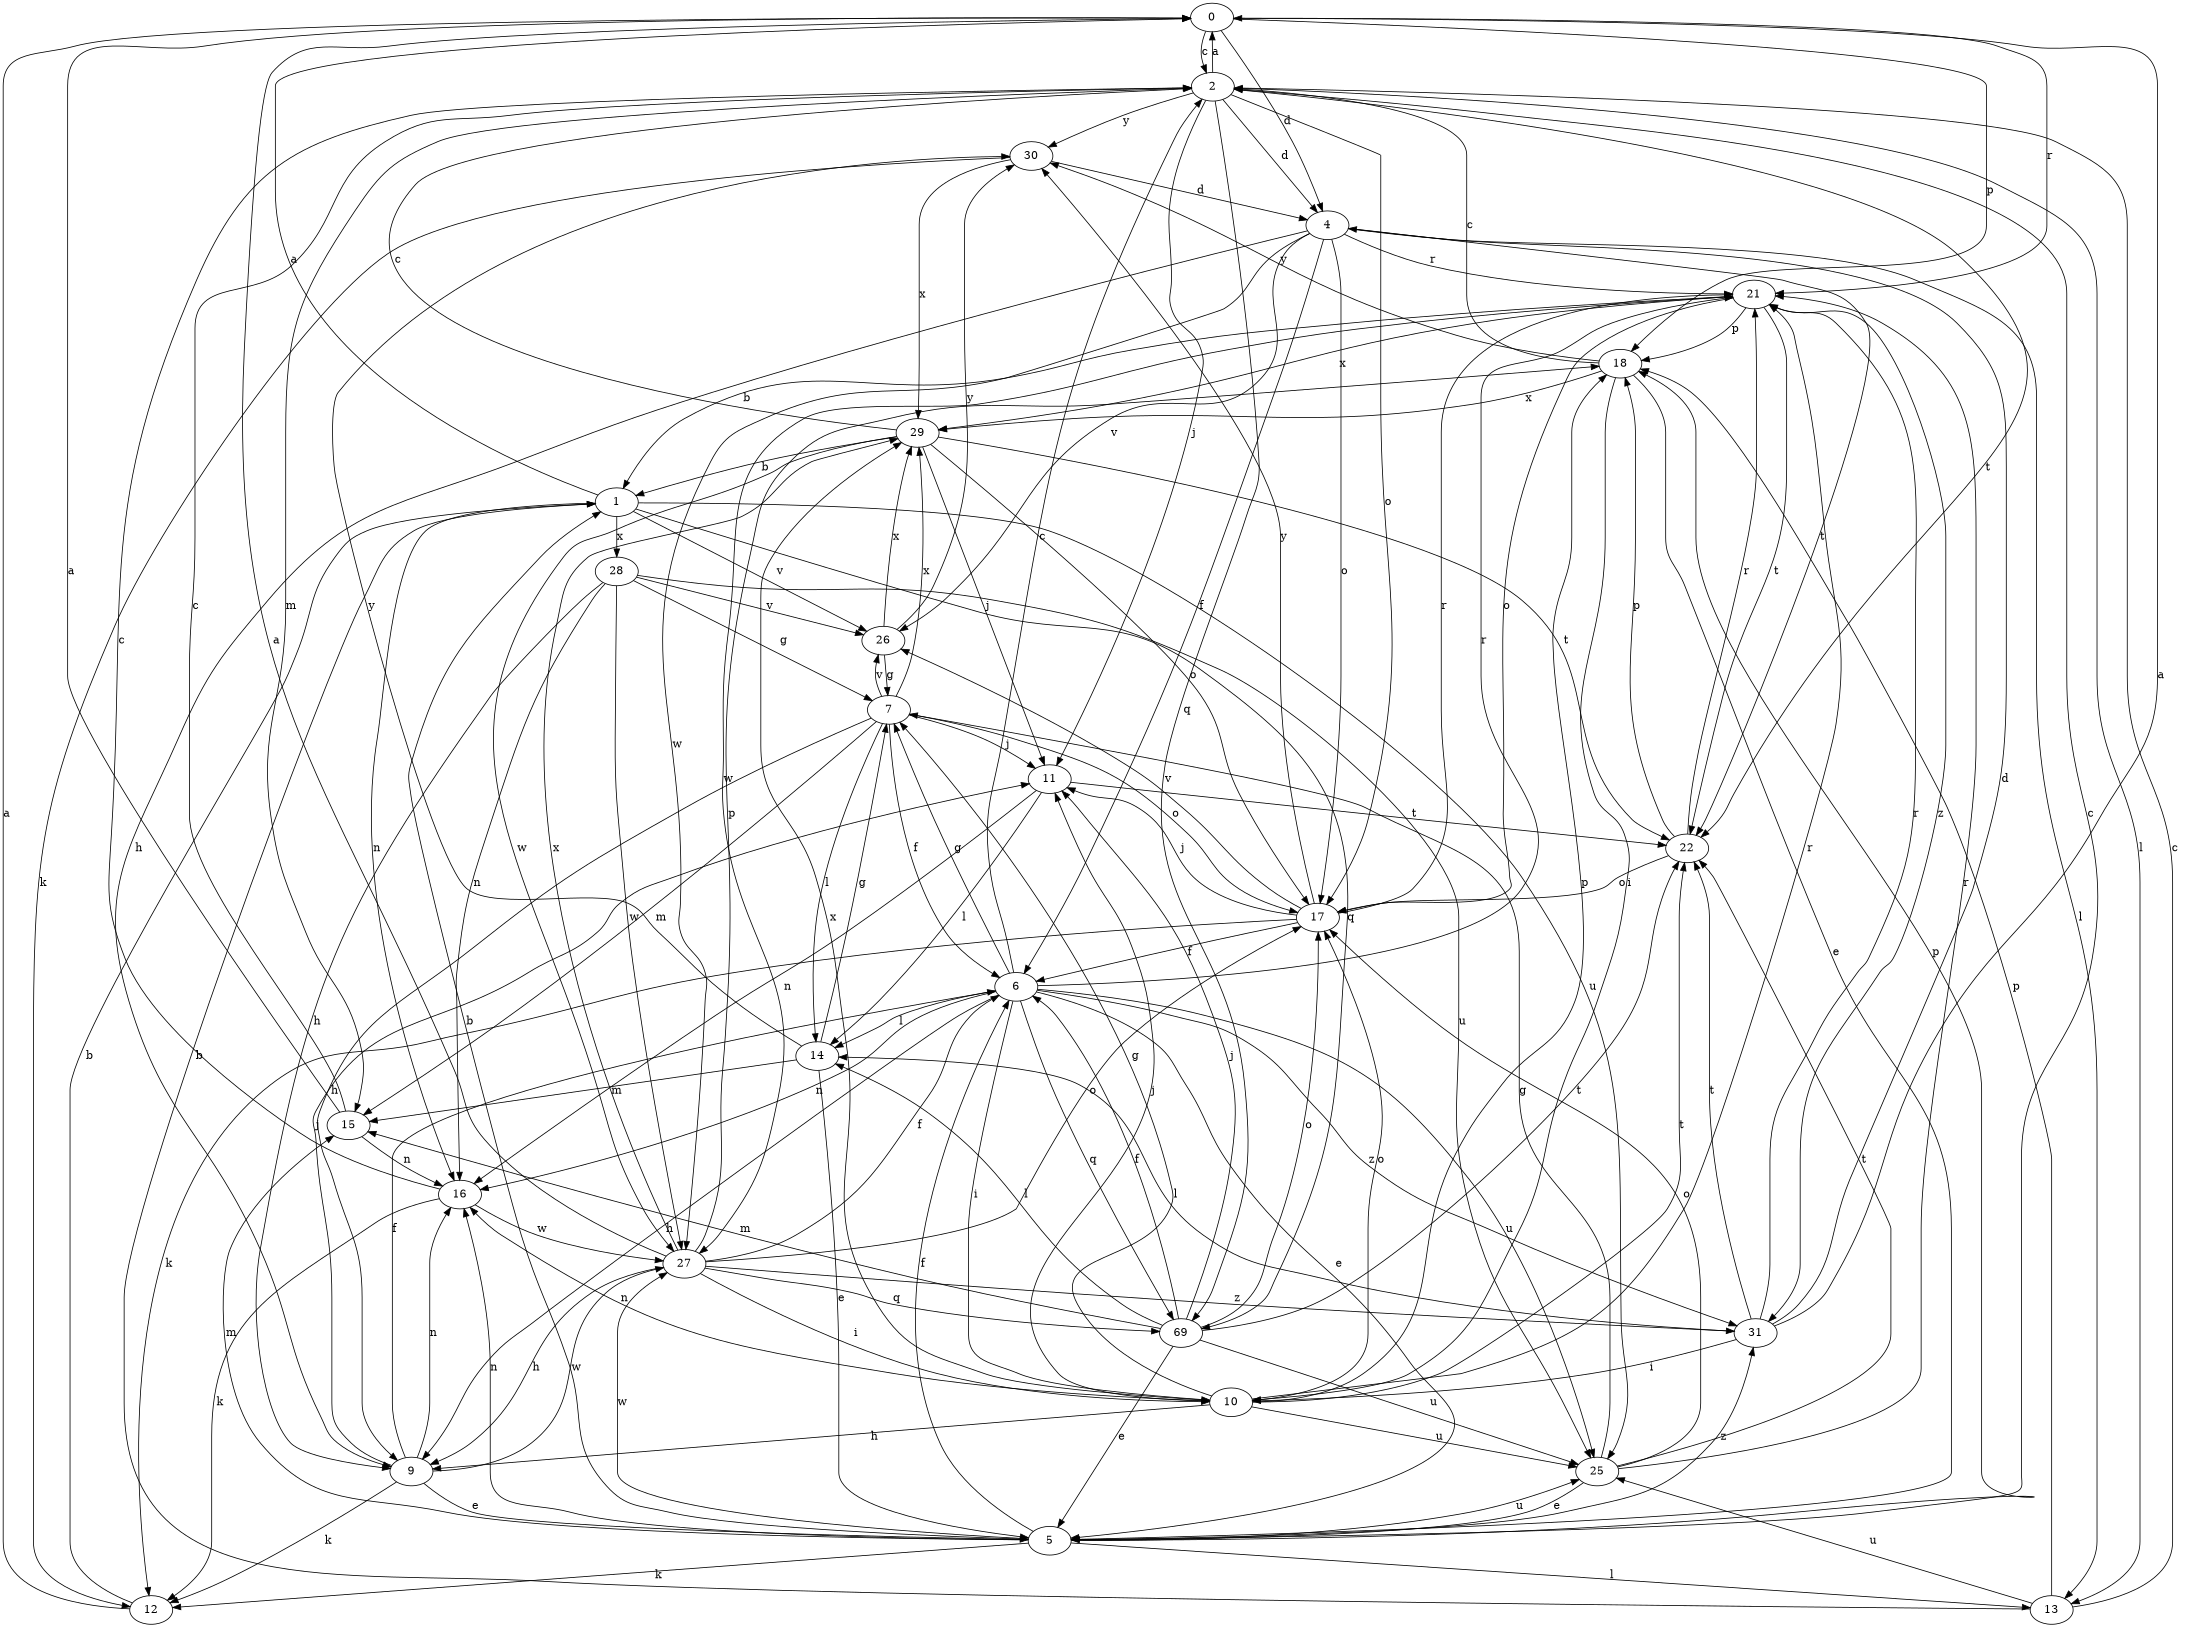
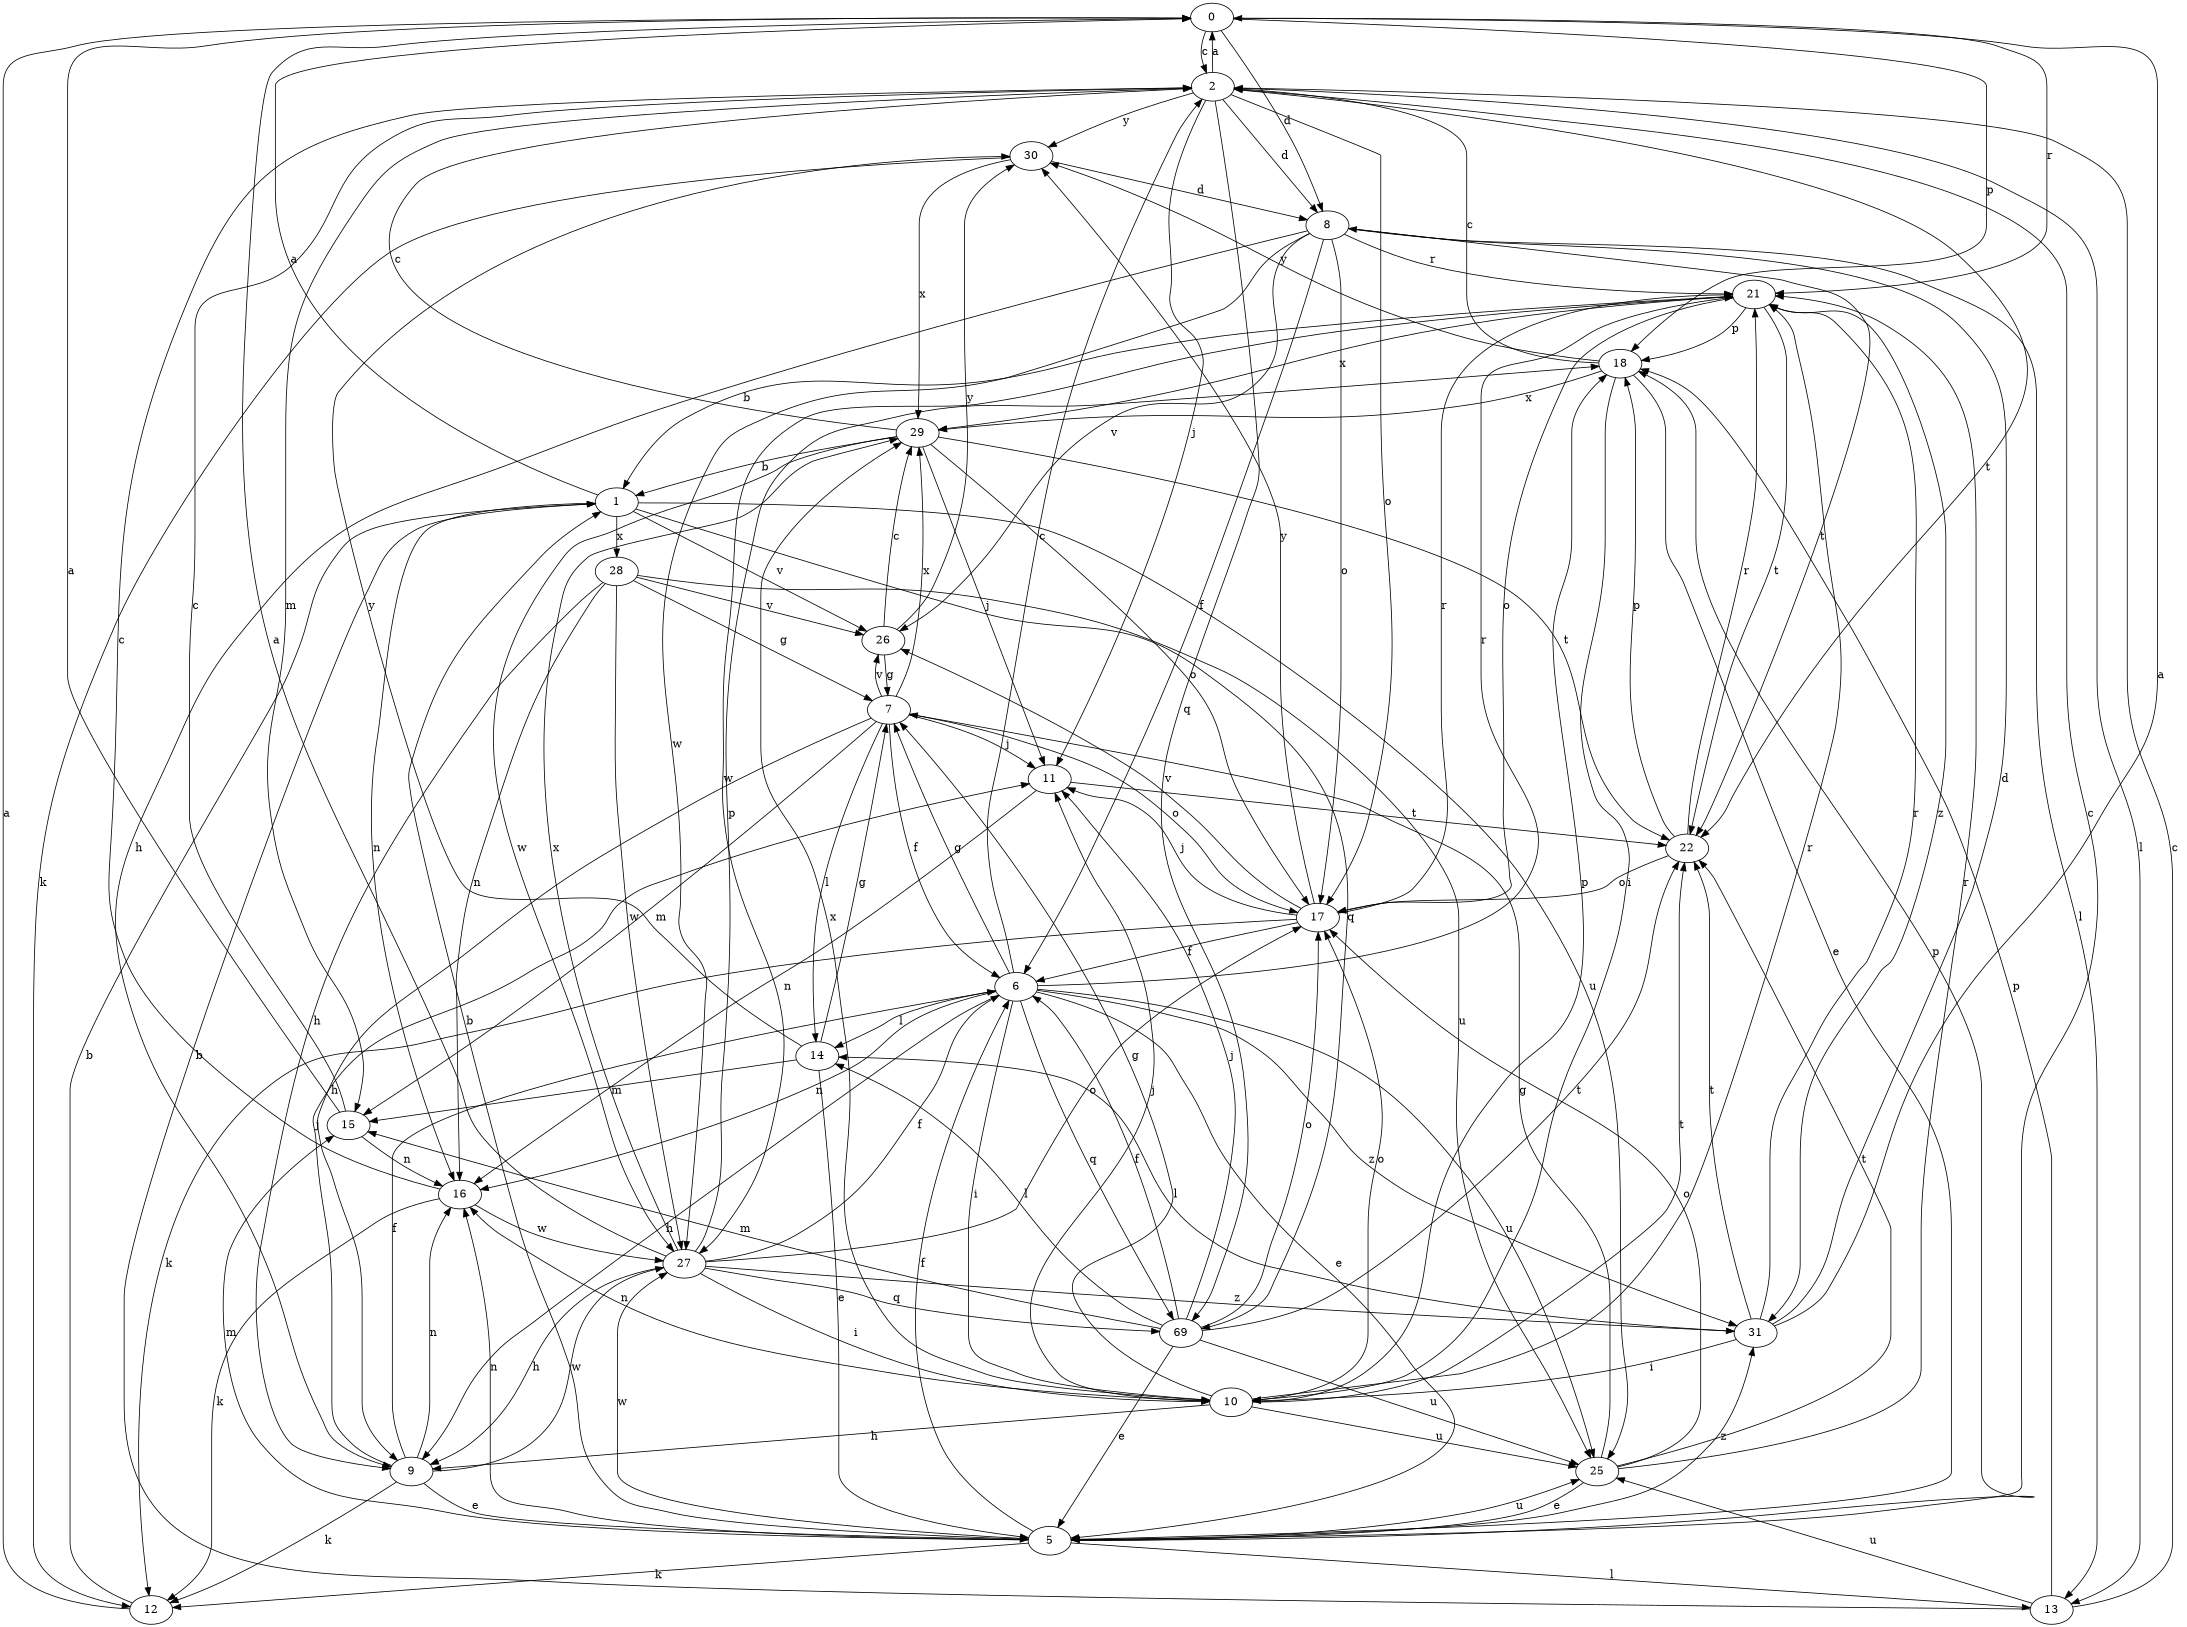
node "4": label "4" -> "8"
edge "26" -> "29": label "x" -> "c"
edge "11" -> "14": removed, label "l"
